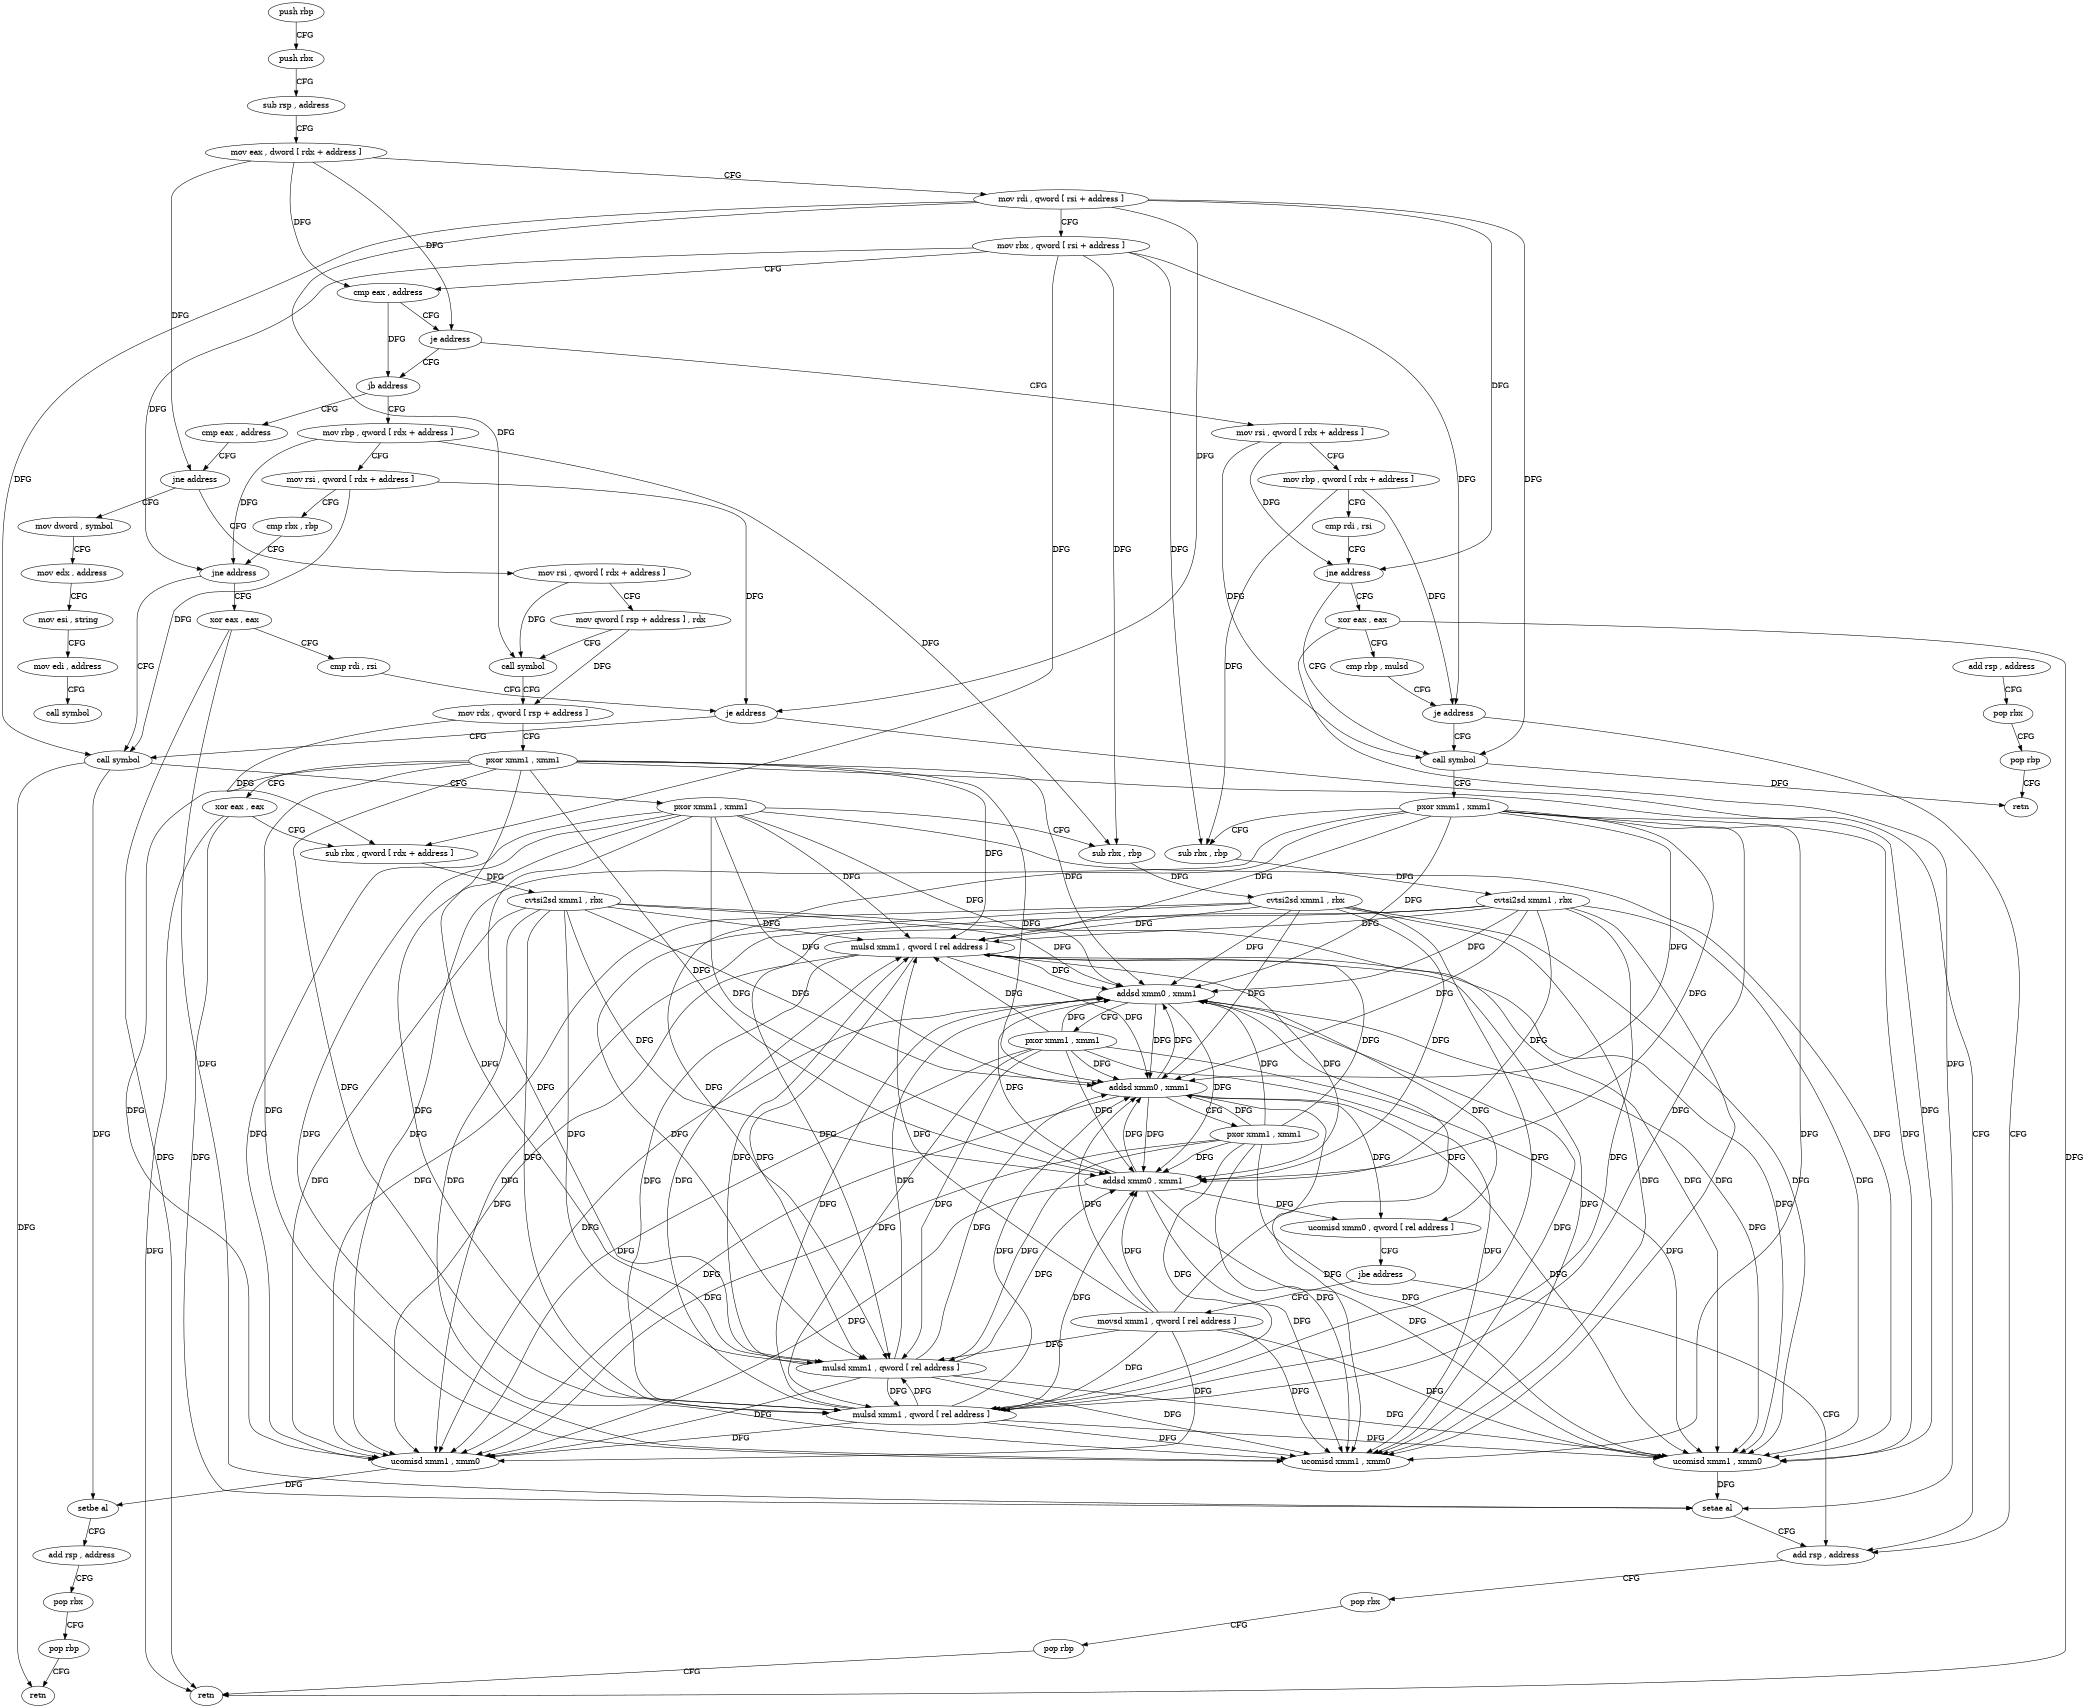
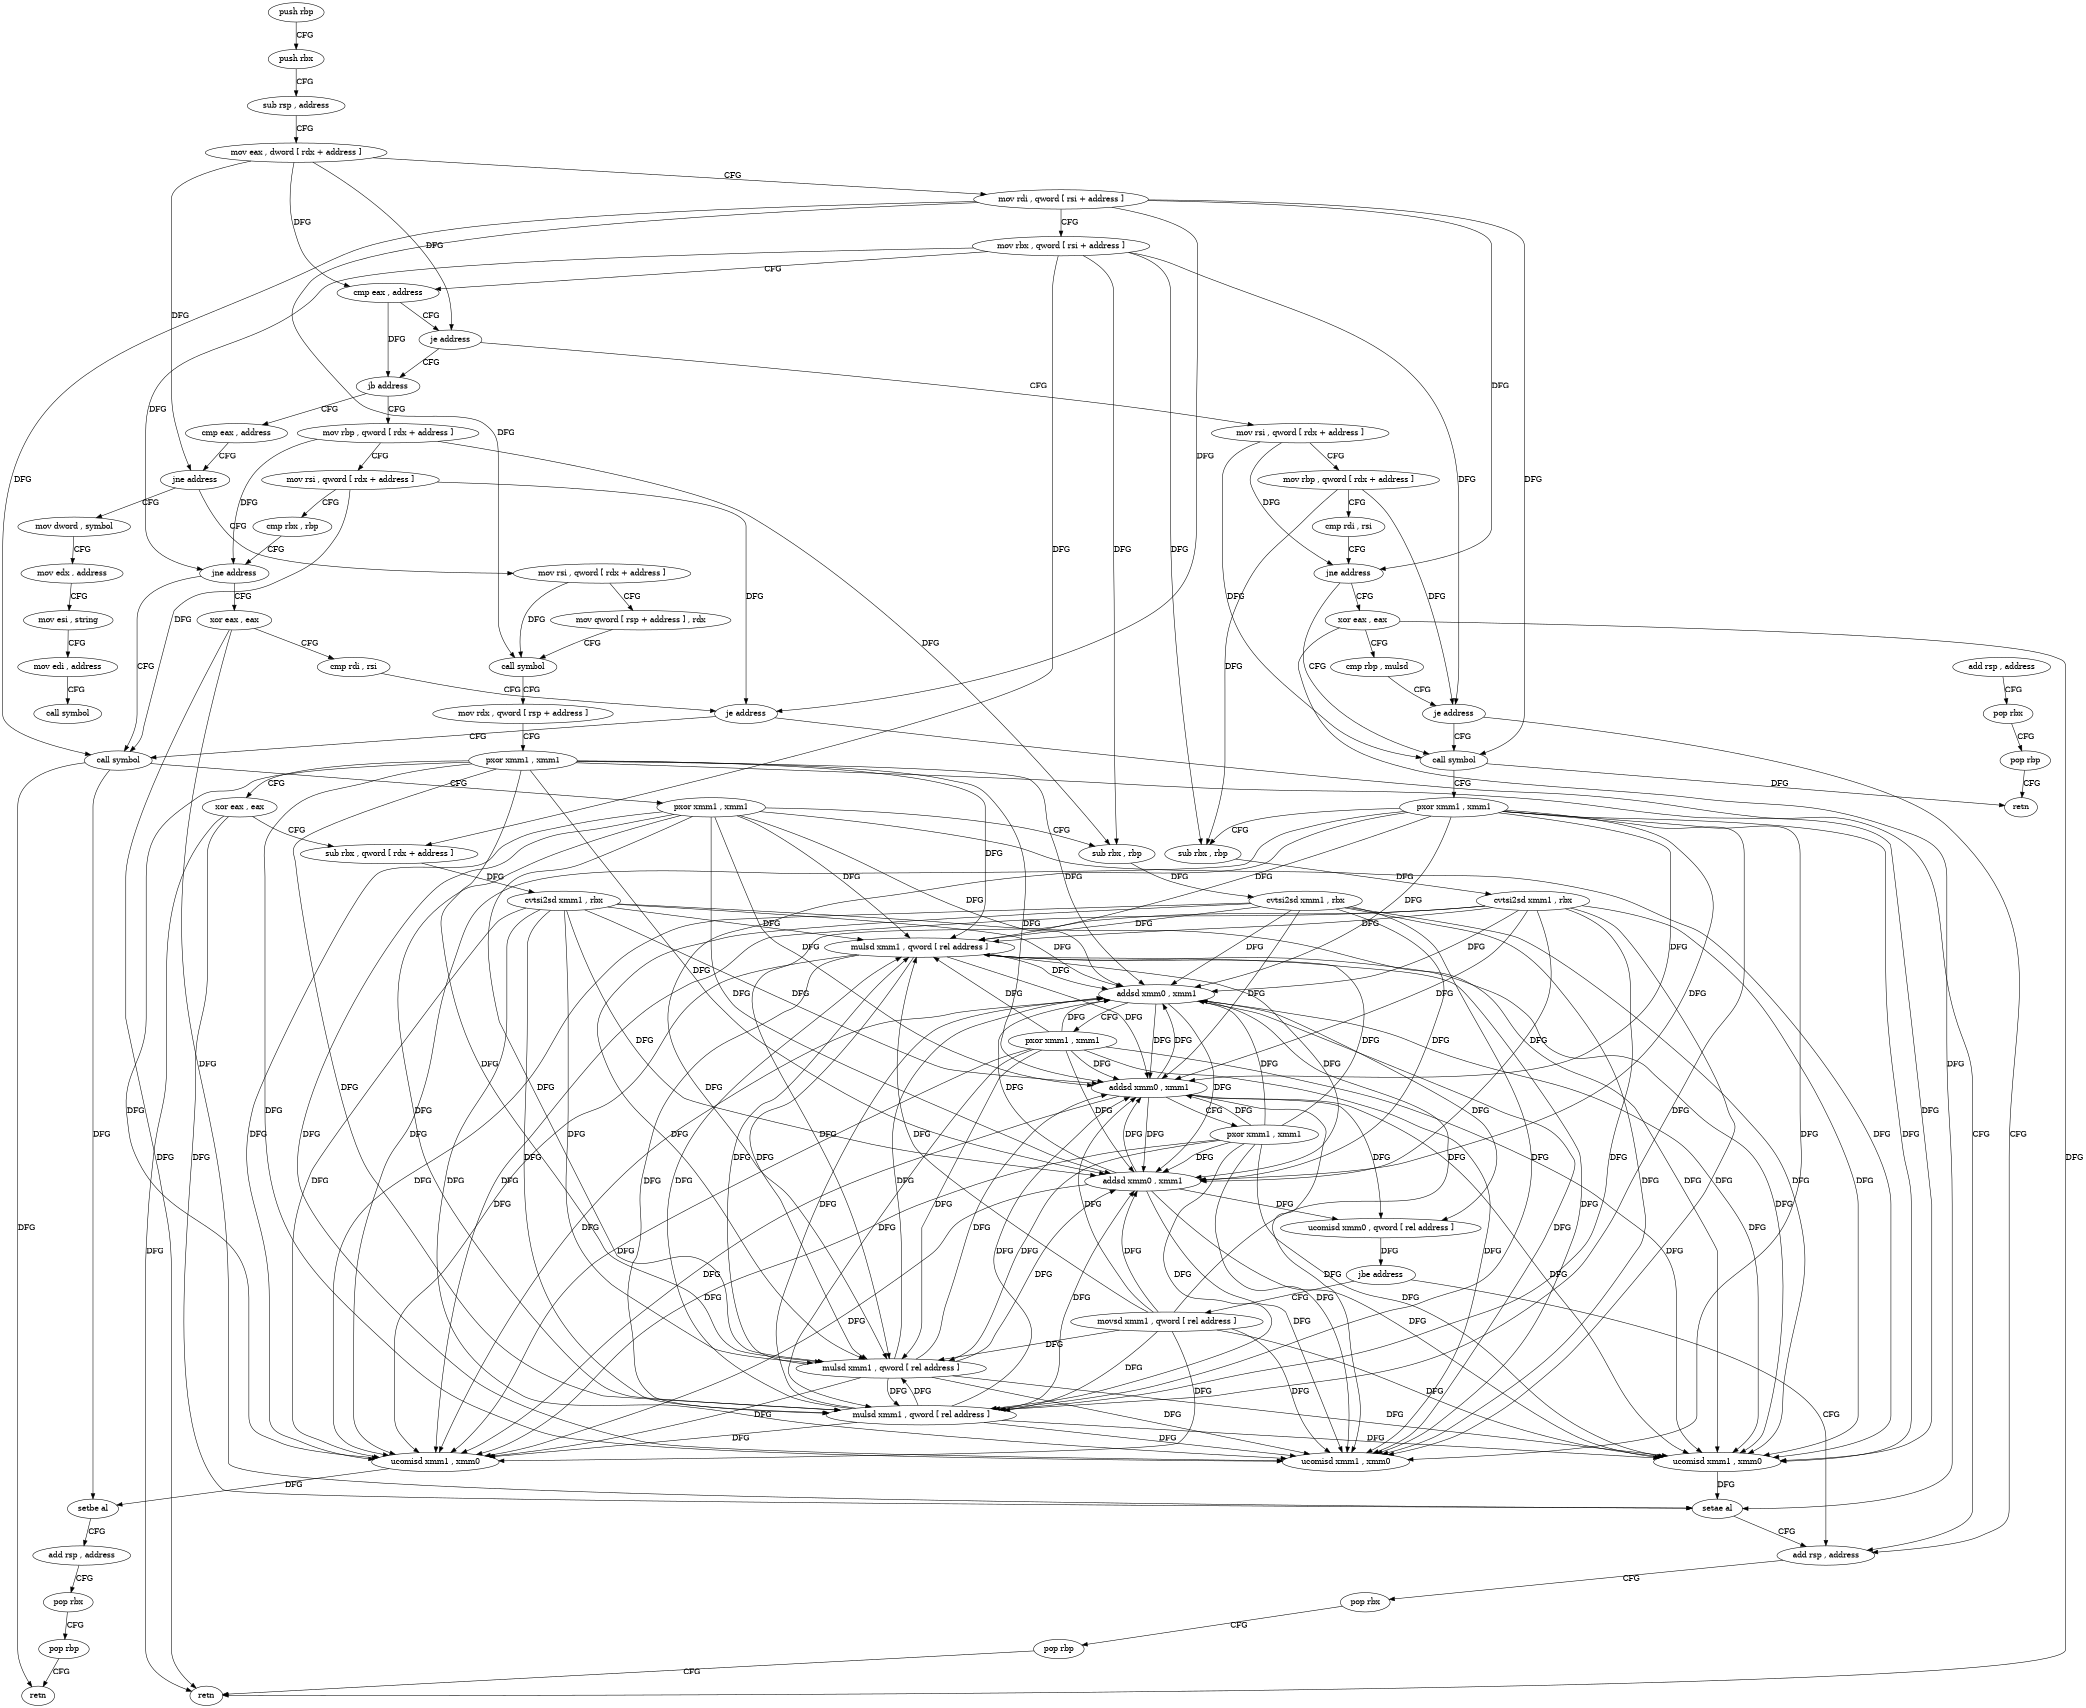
edge "mov qword [ rsp + address ] , rdx" -> "mov rdx , qword [ rsp + address ]": removed, label "DFG"
edge "mov rdx , qword [ rsp + address ]" -> "sub rbx , qword [ rdx + address ]": removed, label "DFG"
edge "ucomisd xmm0 , qword [ rel address ]" -> "jbe address": label "CFG" -> "DFG"
